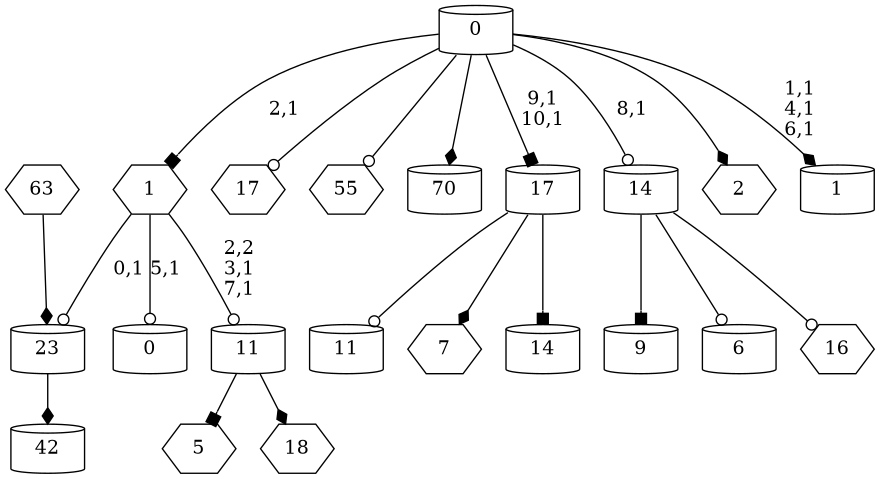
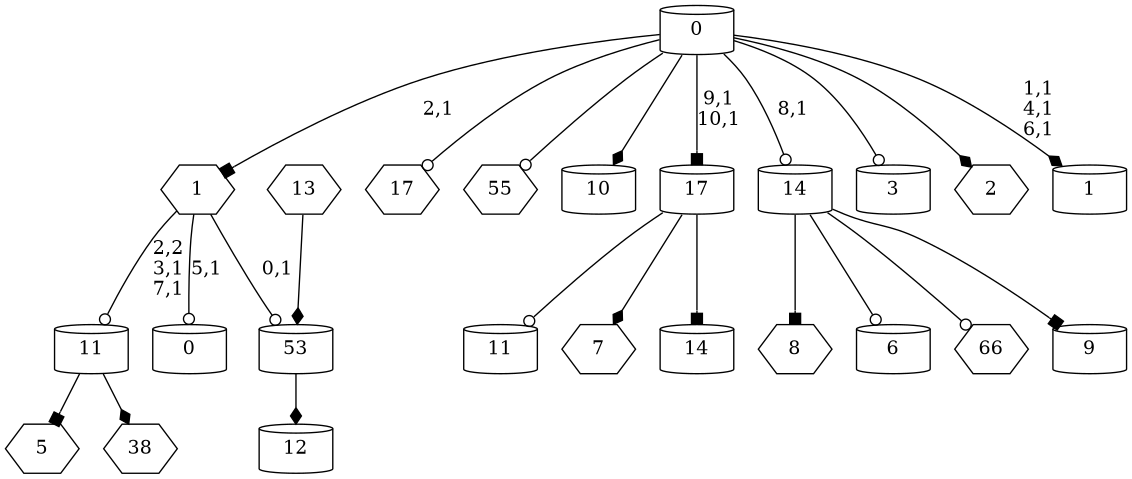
node "63": label "63" -> "13"
node "70": label "70" -> "10"
node "3": added
node "23": label "23" -> "53"
node "8": added
node "16": label "16" -> "66"
node "42": label "42" -> "12"
node "18": label "18" -> "38"
